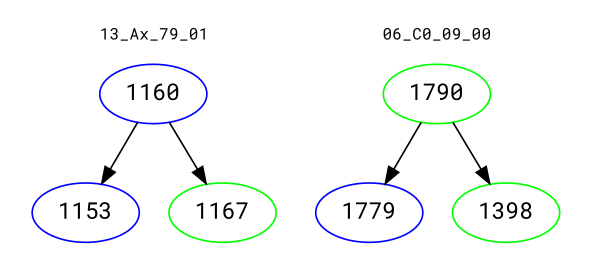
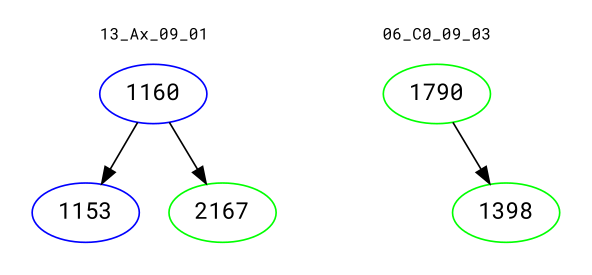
cluster "13_Ax_79_01": label "13_Ax_79_01" -> "13_Ax_09_01"
cluster "06_C0_09_00": label "06_C0_09_00" -> "06_C0_09_03"
node "1167": label "1167" -> "2167"
node "1779": removed
